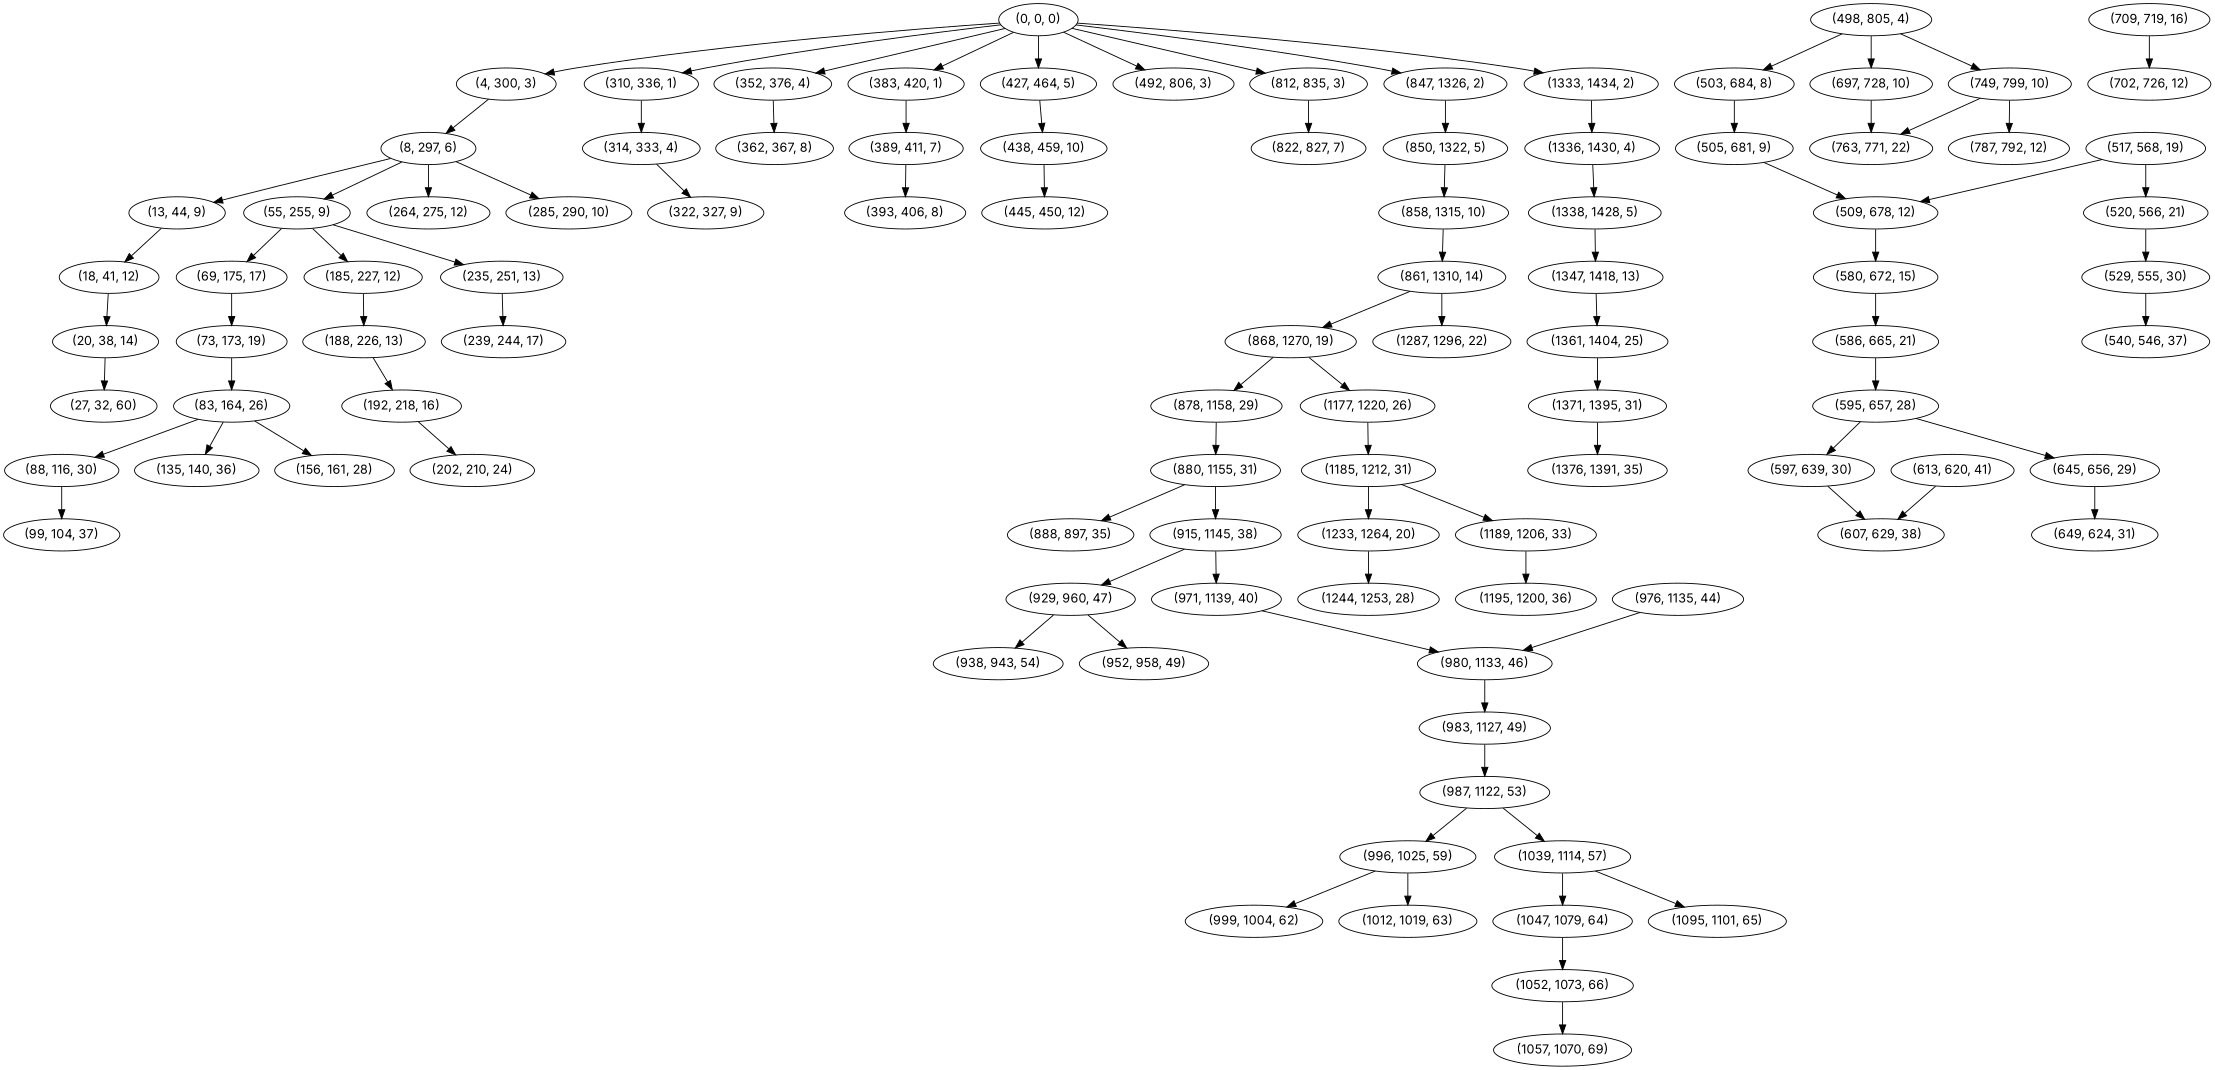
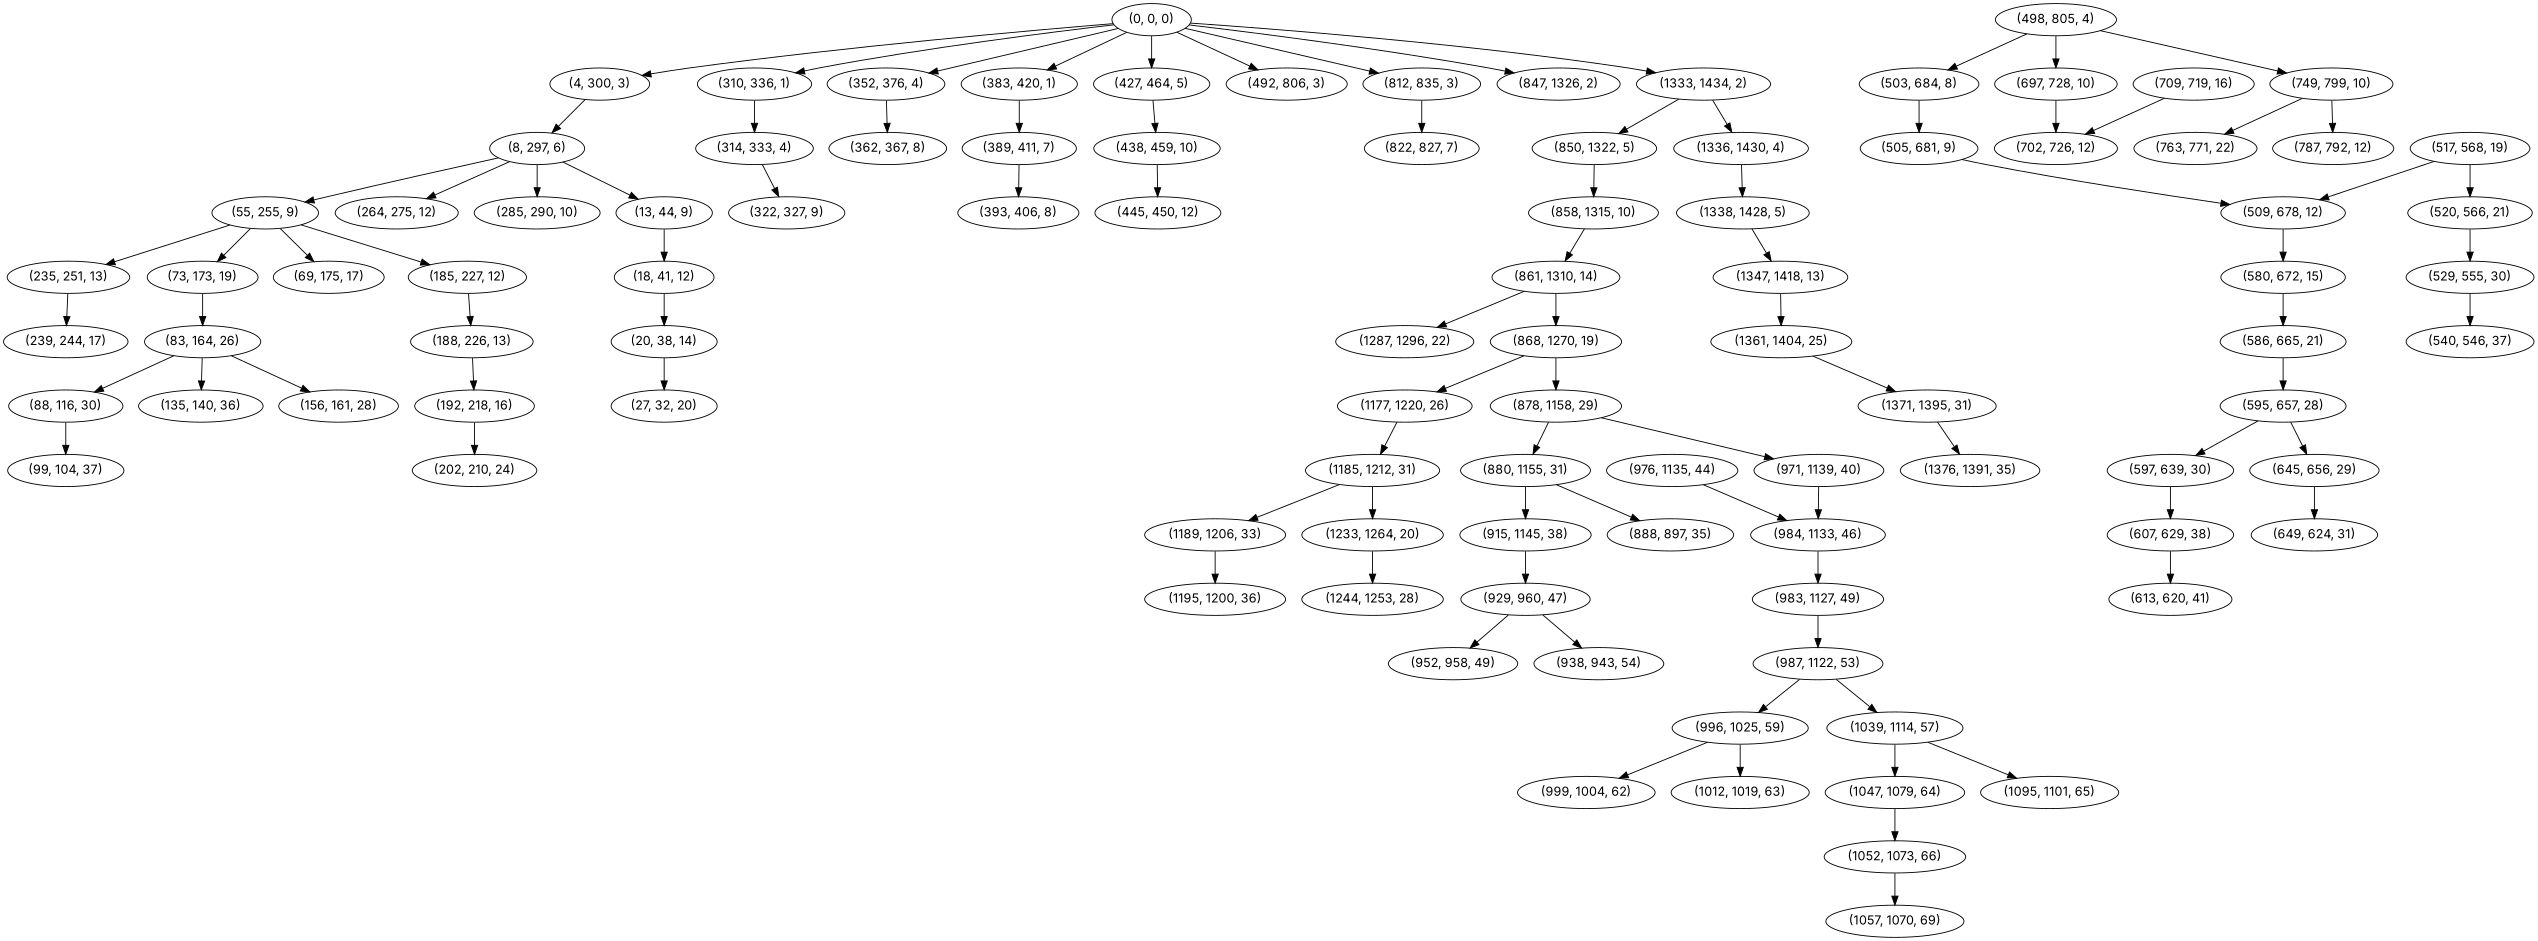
edge "(847, 1326, 2)" -> "(850, 1322, 5)": now "(1333, 1434, 2)" -> "(850, 1322, 5)"
edge "(697, 728, 10)" -> "(763, 771, 22)": now "(697, 728, 10)" -> "(702, 726, 12)"
edge "(69, 175, 17)" -> "(73, 173, 19)": now "(55, 255, 9)" -> "(73, 173, 19)"
node "(27, 32, 60)": label "(27, 32, 60)" -> "(27, 32, 20)"
edge "(613, 620, 41)" -> "(607, 629, 38)": reversed
edge "(915, 1145, 38)" -> "(971, 1139, 40)": now "(878, 1158, 29)" -> "(971, 1139, 40)"
node "(980, 1133, 46)": label "(980, 1133, 46)" -> "(984, 1133, 46)"
